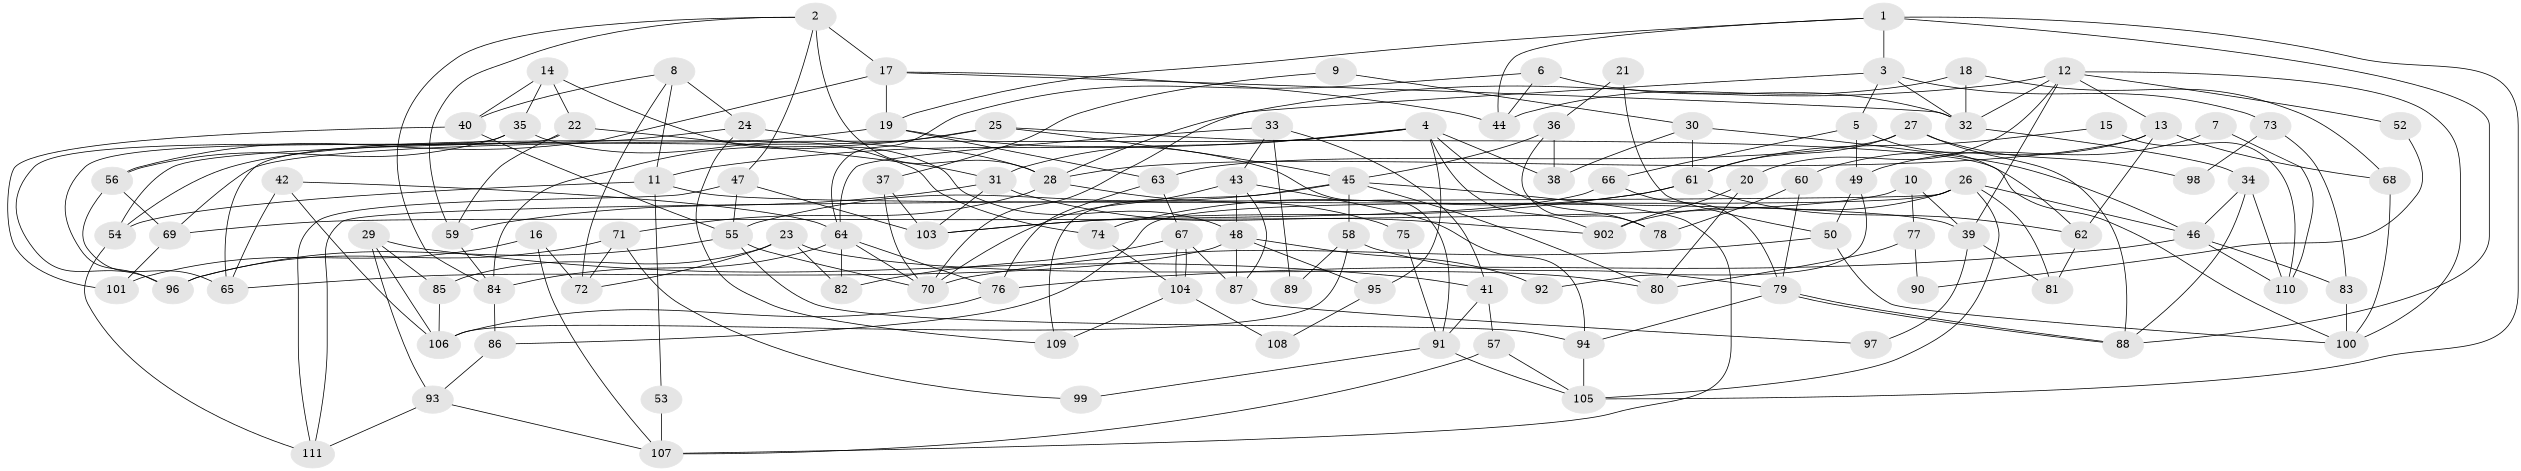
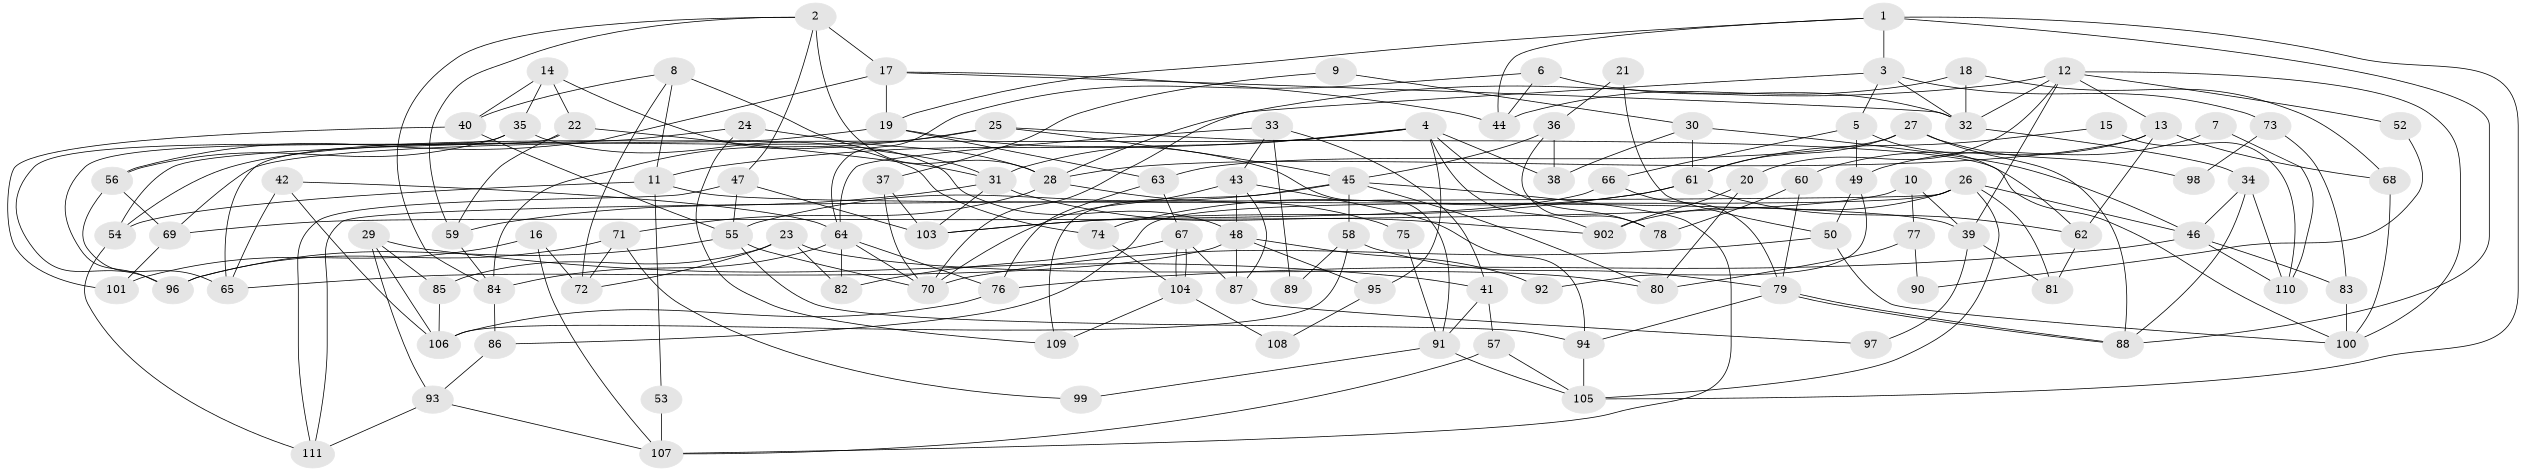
edge "8" -- "24": now "8" -- "31"
